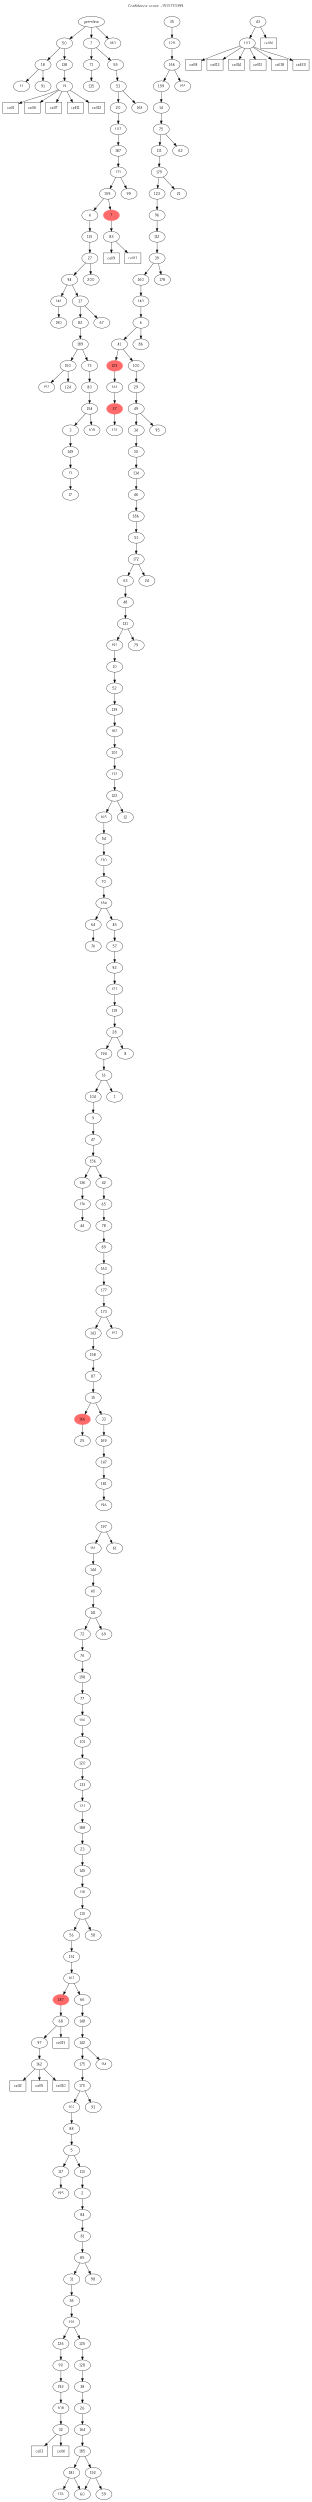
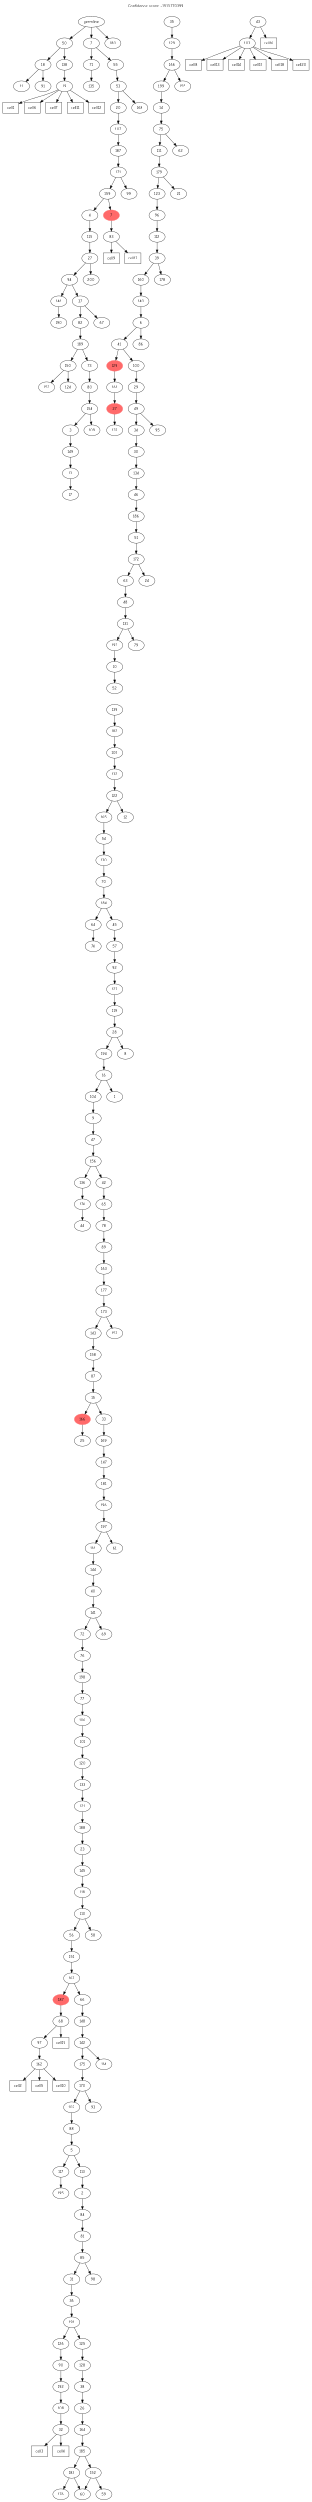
edge "52" -> "139": removed
edge "196" -> "197": added
